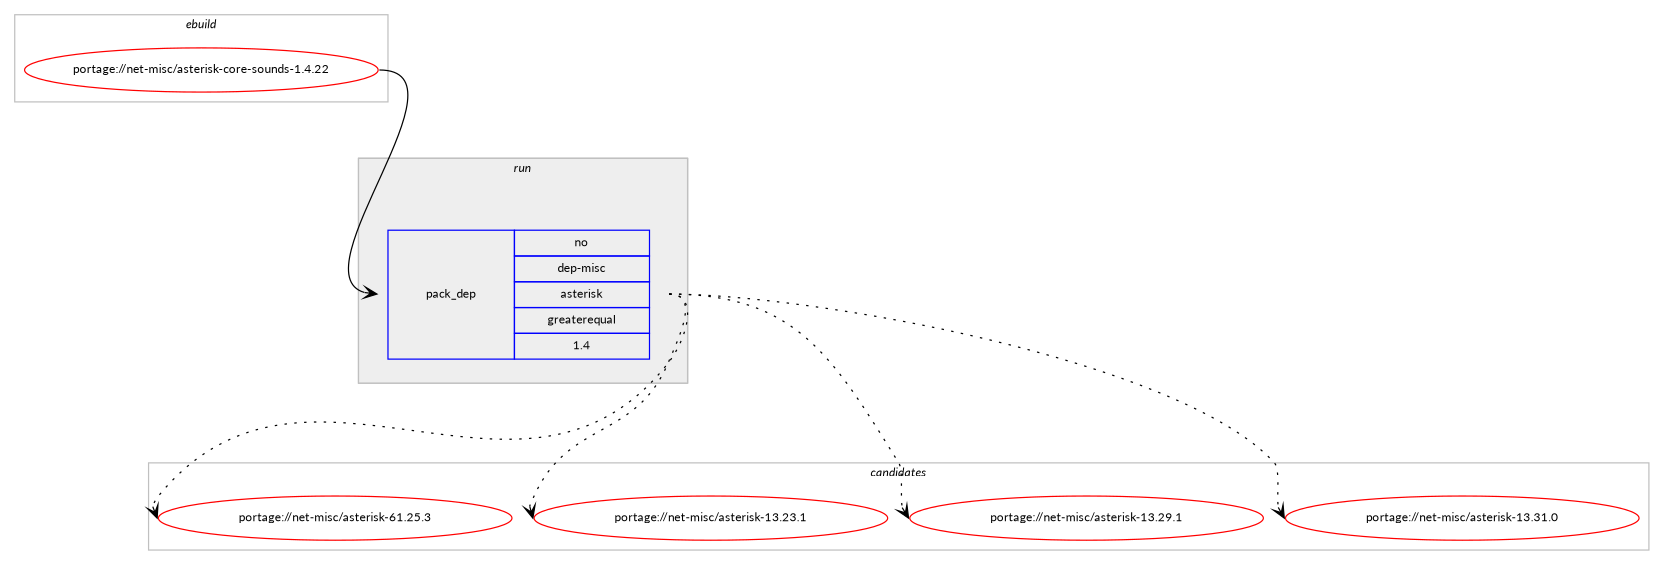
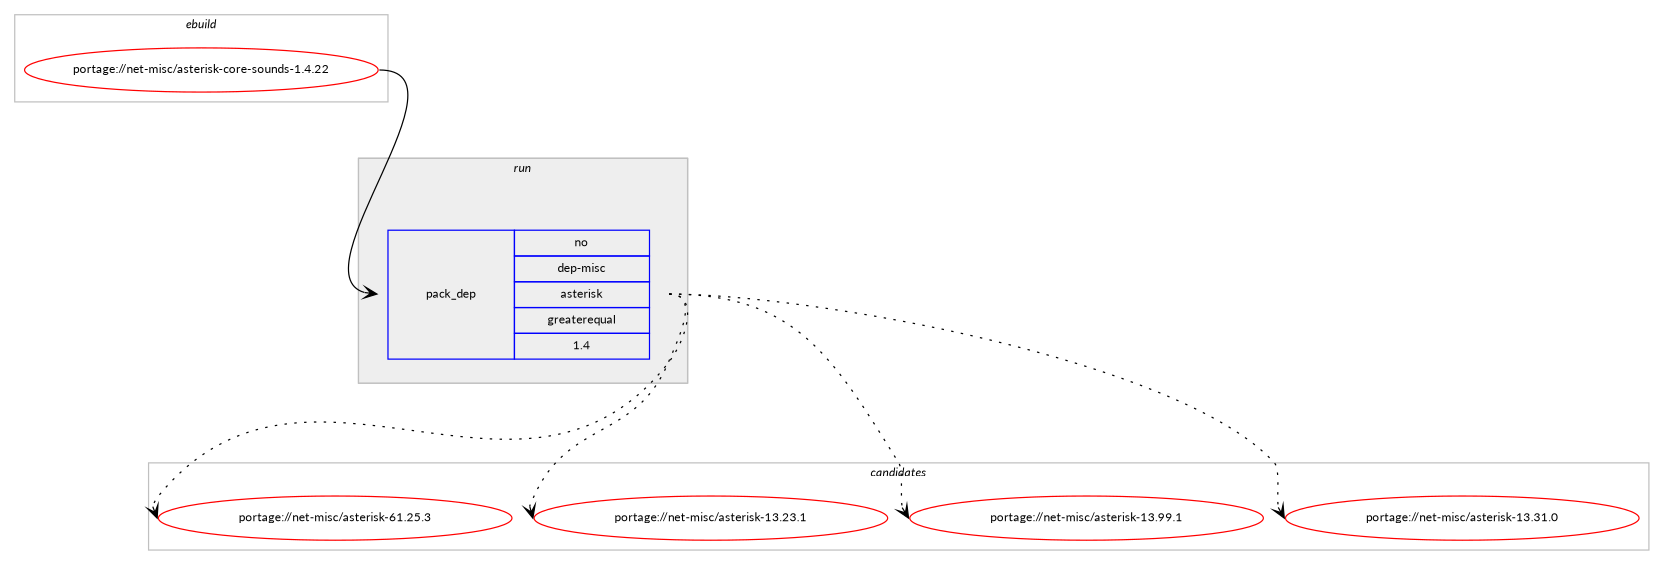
node "portage://net-misc/asterisk-13.29.1": label "portage://net-misc/asterisk-13.29.1" -> "portage://net-misc/asterisk-13.99.1"
